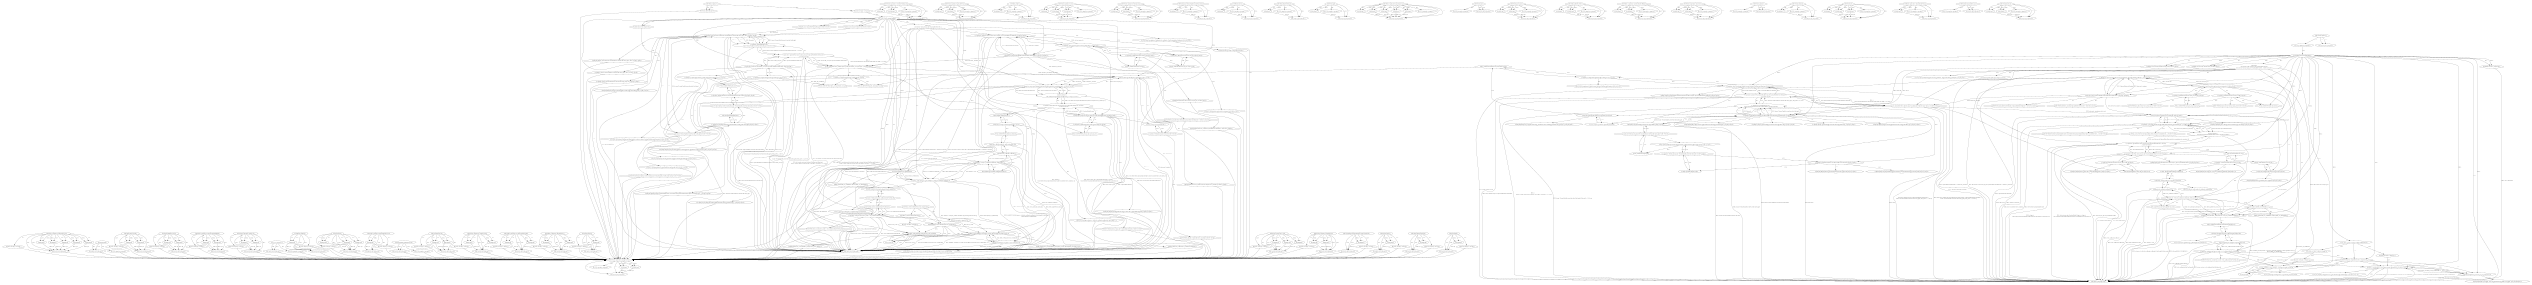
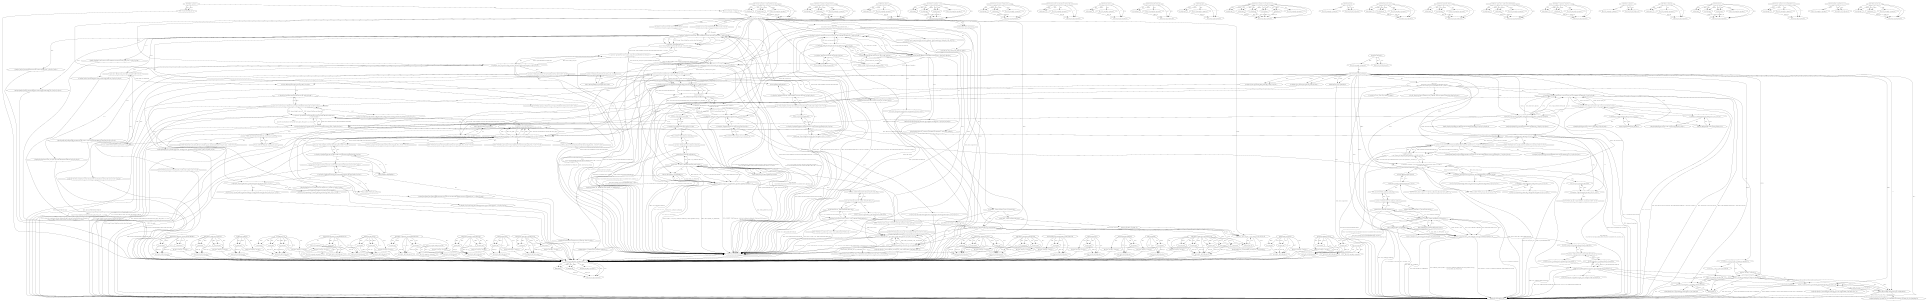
edge "(FIELD_IDENTIFIER,MakeUnique,MakeUnique)" -> "<(<operator>.fieldAccess,base::MakeUnique)<SUB>6</SUB>>": now "(FIELD_IDENTIFIER,make_unique,make_unique)" -> "<(<operator>.fieldAccess,base::MakeUnique)<SUB>6</SUB>>"
